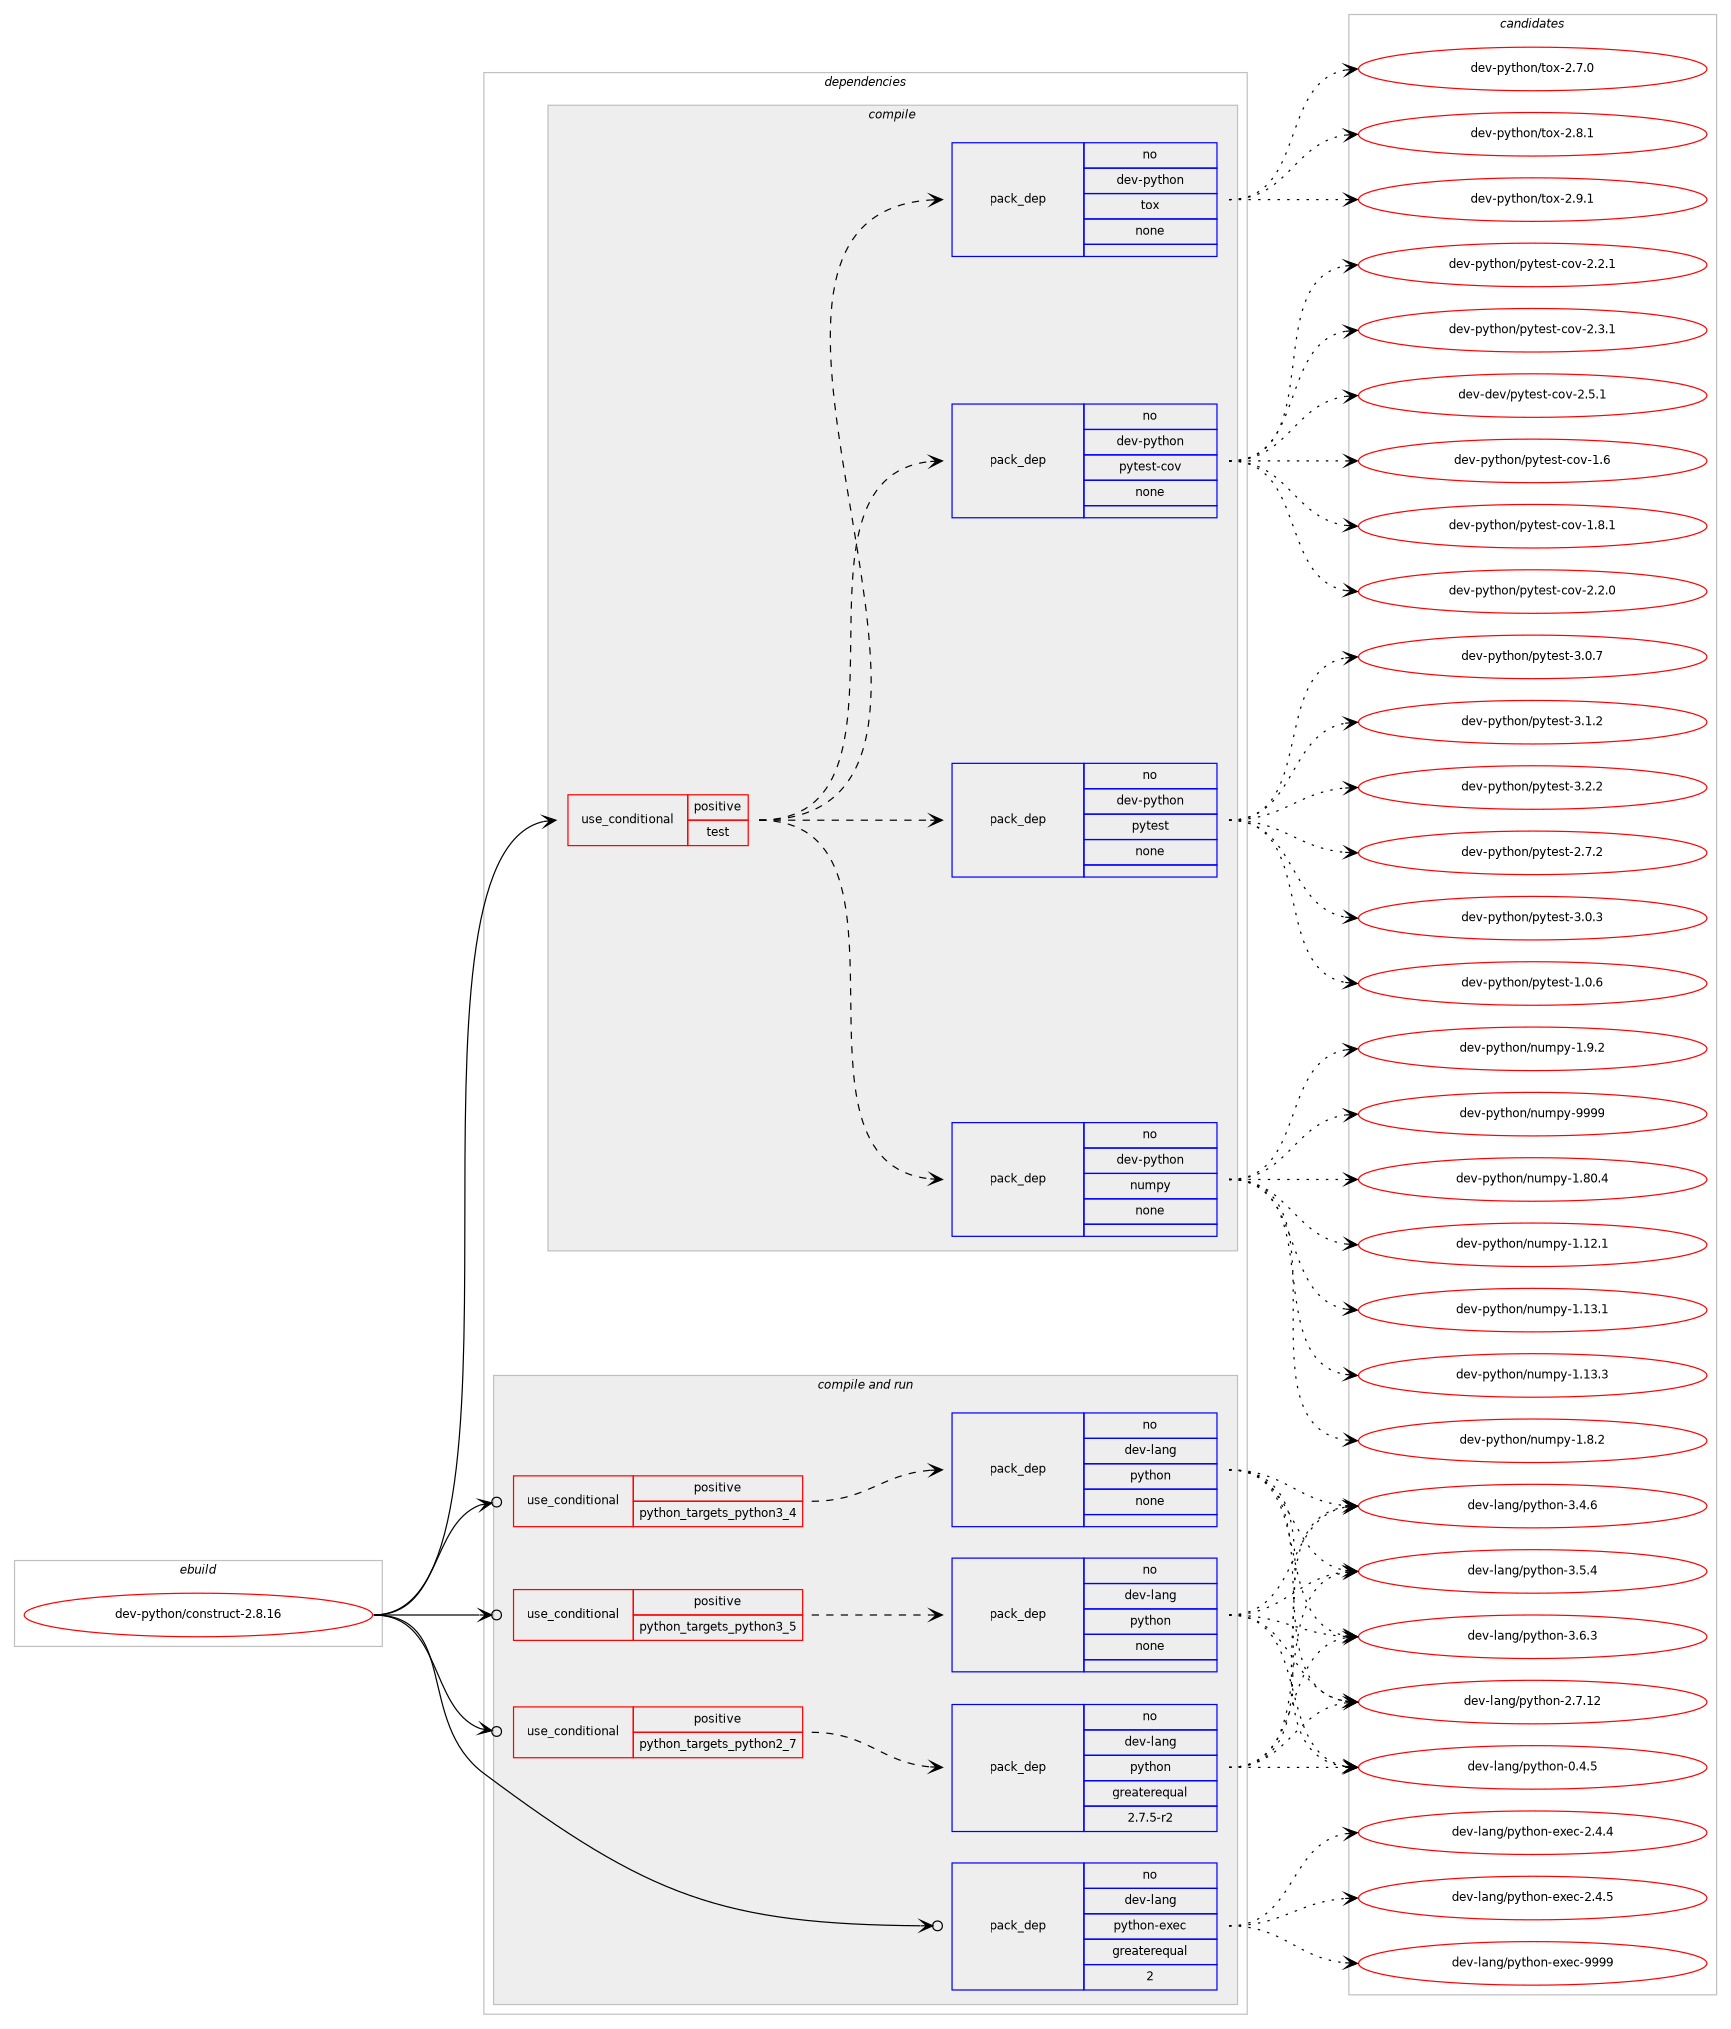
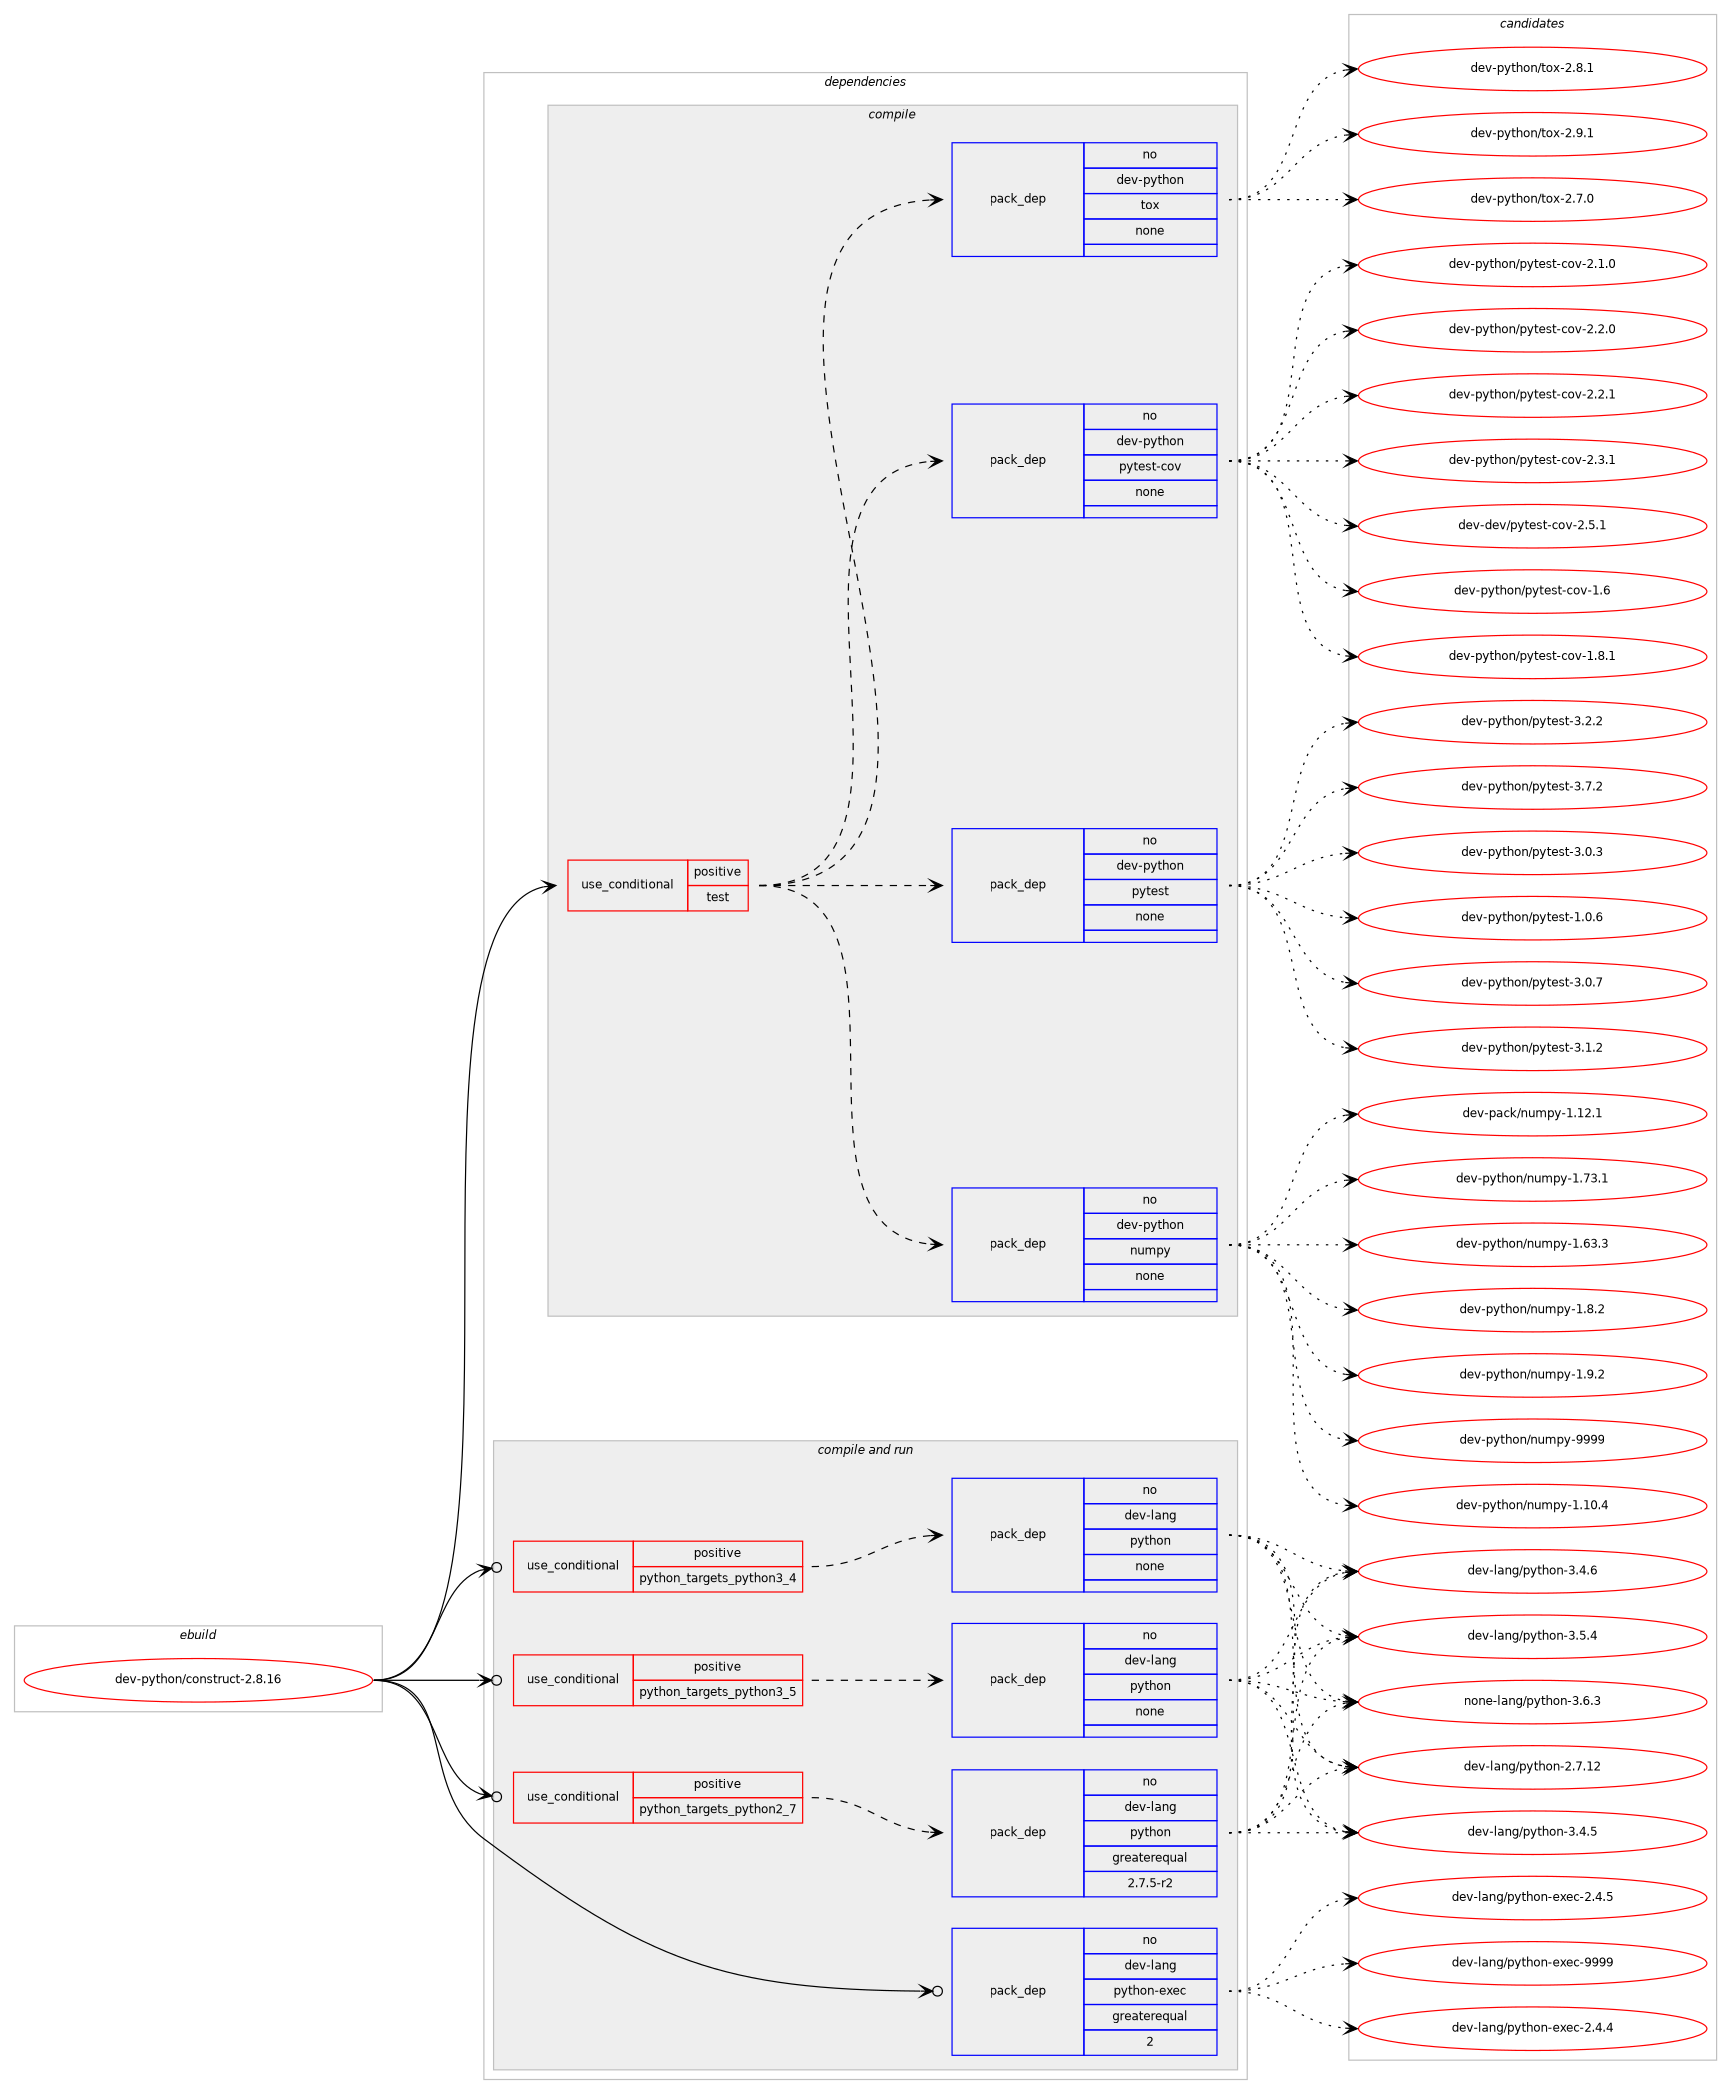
node "dev-python/pytest-cov-2.1.0": added
node "dev-python/pytest-2.7.2": label "dev-python/pytest-2.7.2" -> "dev-python/pytest-3.7.2"
node "dev-python/numpy-1.80.4": label "dev-python/numpy-1.80.4" -> "dev-python/numpy-1.10.4"
node "dev-python/numpy-1.12.1": label "dev-python/numpy-1.12.1" -> "dev-pack/numpy-1.12.1"
node "dev-python/numpy-1.13.1": label "dev-python/numpy-1.13.1" -> "dev-python/numpy-1.73.1"
node "dev-python/numpy-1.13.3": label "dev-python/numpy-1.13.3" -> "dev-python/numpy-1.63.3"
node "dev-lang/python-3.6.3": label "dev-lang/python-3.6.3" -> "none-lang/python-3.6.3"
node "dev-lang/python-0.4.5": label "dev-lang/python-0.4.5" -> "dev-lang/python-3.4.5"
